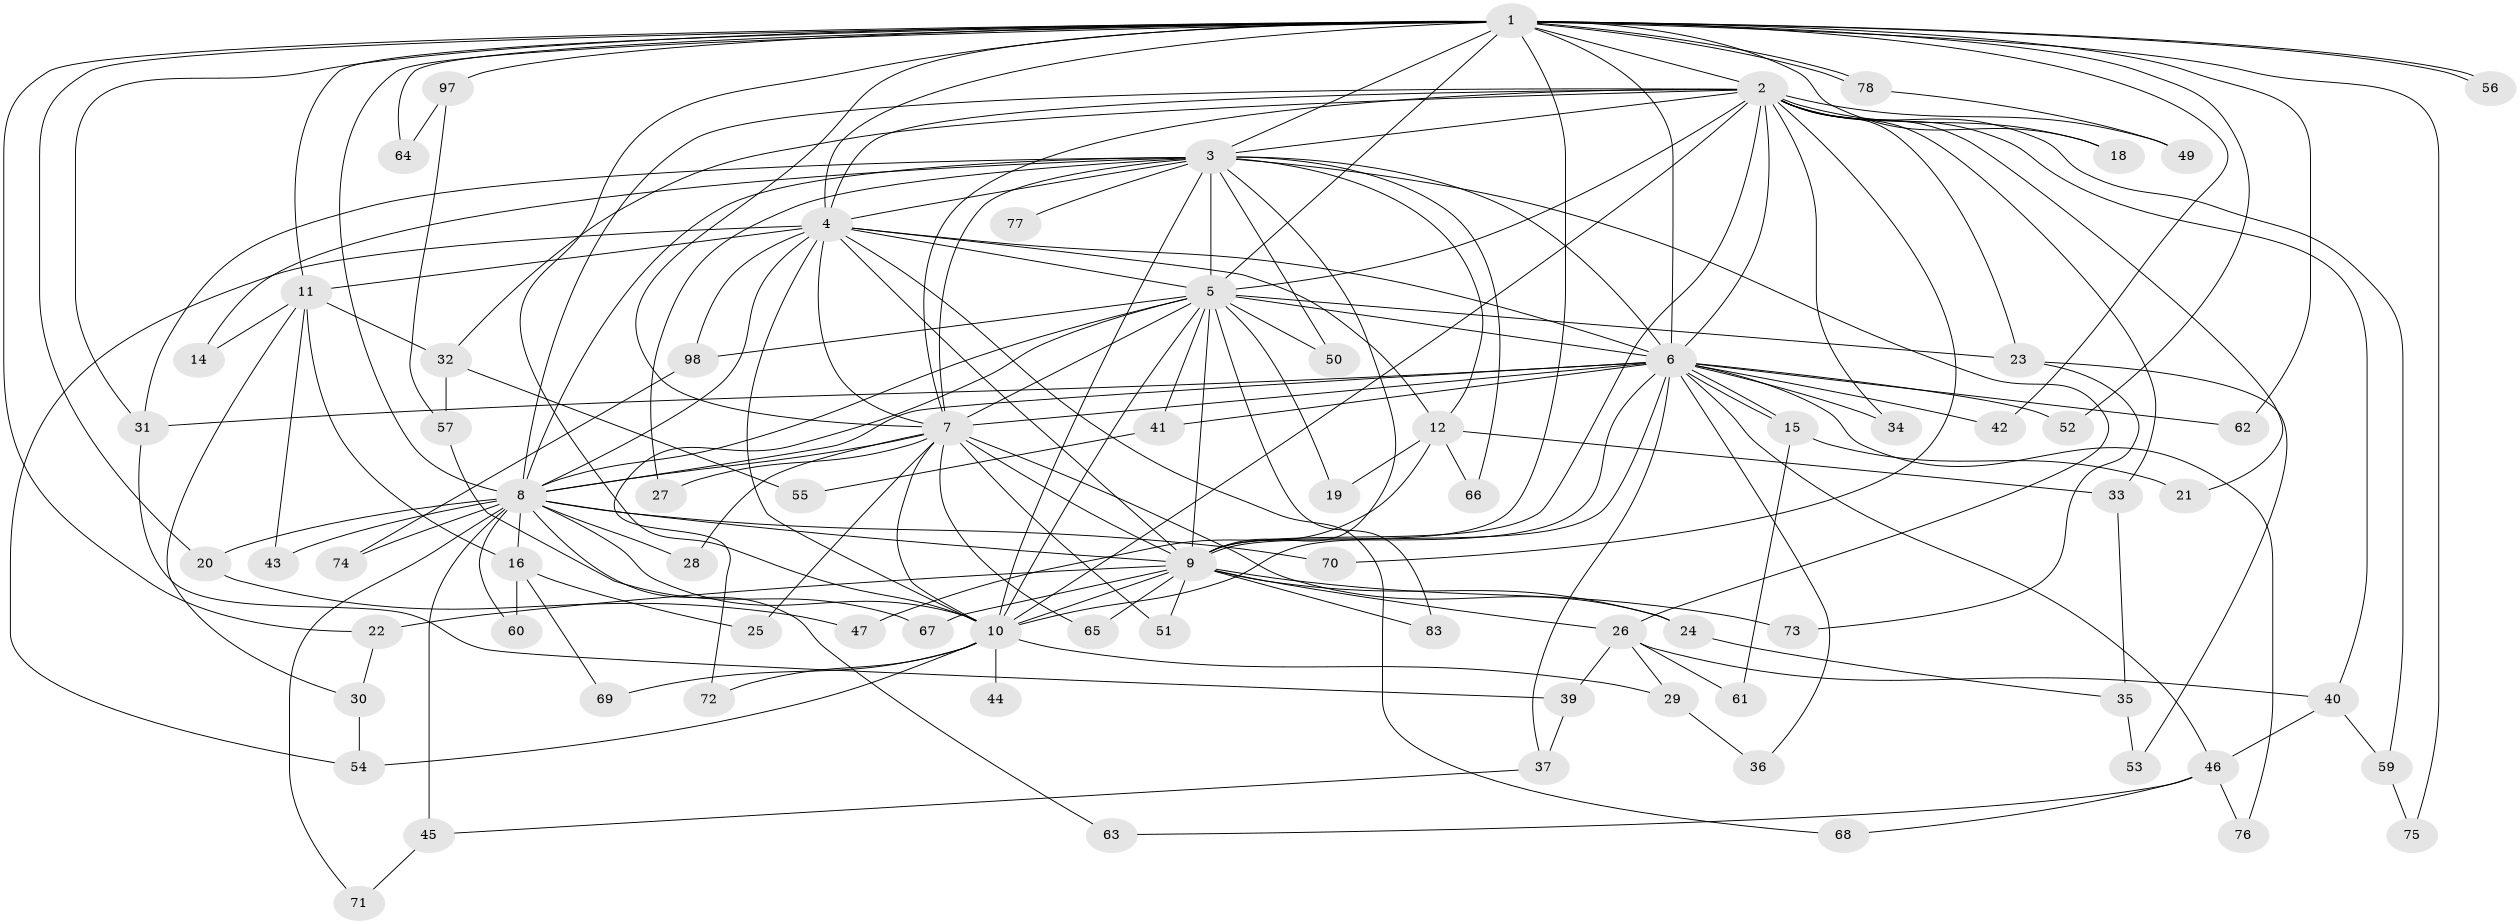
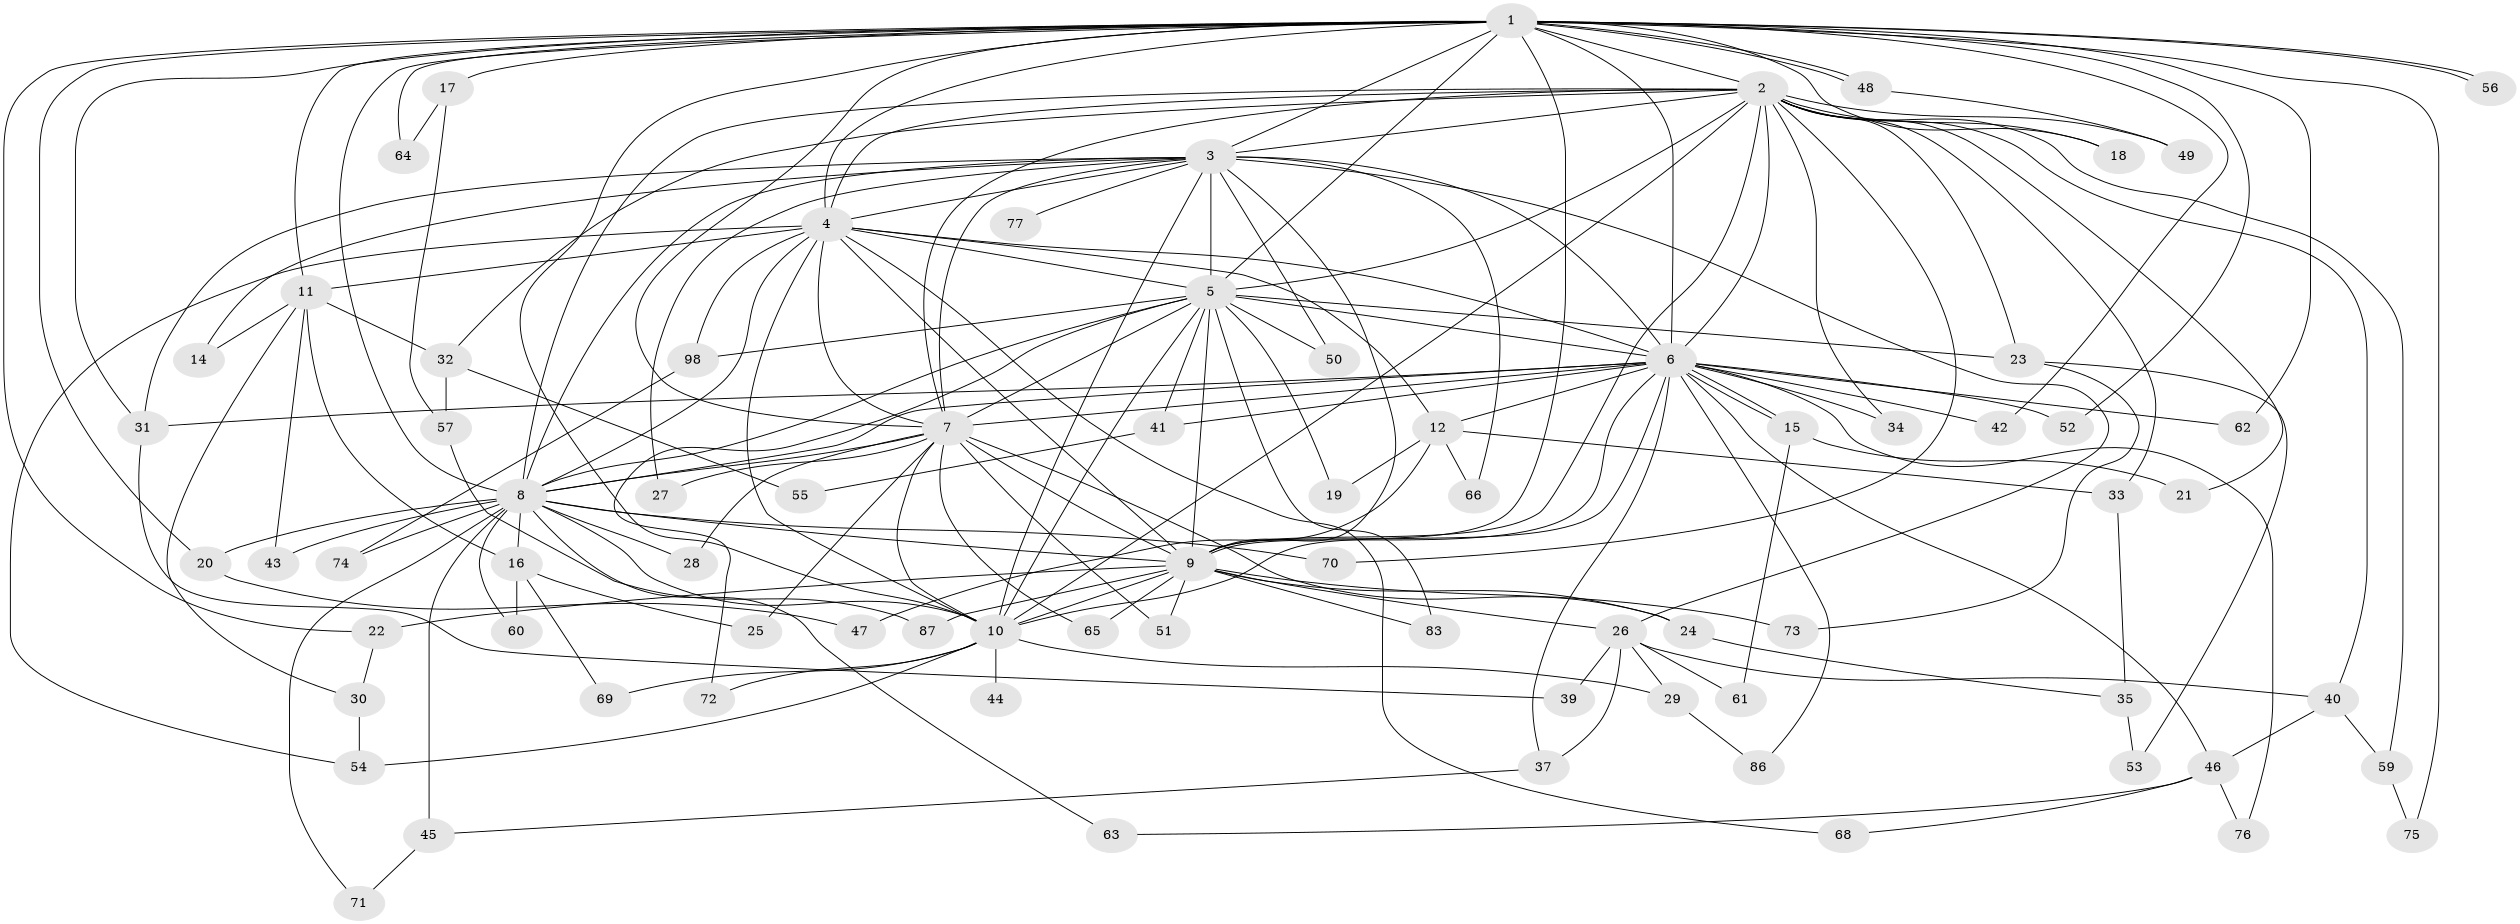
node "97": label "97" -> "17"
node "78": label "78" -> "48"
edge "3" -- "12": now "6" -- "12"
node "67": label "67" -> "87"
edge "39" -- "37": now "26" -- "37"
node "36": label "36" -> "86"
